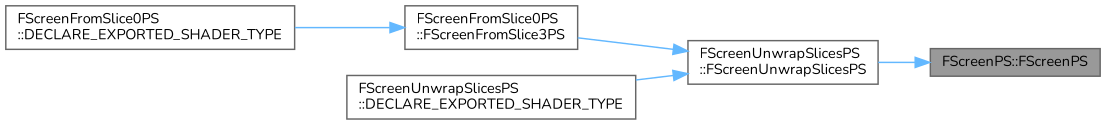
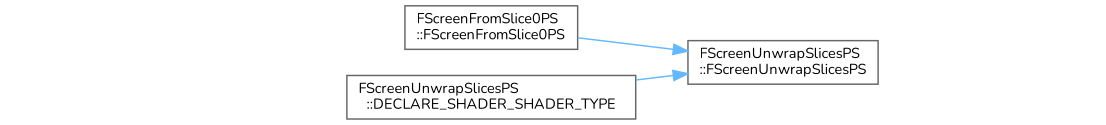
node "FScreenFromSlice0PS ::DECLARE_EXPORTED_SHADER_TYPE": removed
node "FScreenFromSlice0PS ::FScreenFromSlice3PS": label "FScreenFromSlice0PS ::FScreenFromSlice3PS" -> "FScreenFromSlice0PS ::FScreenFromSlice0PS"
node "FScreenPS::FScreenPS": removed
node "FScreenUnwrapSlicesPS ::DECLARE_EXPORTED_SHADER_TYPE": label "FScreenUnwrapSlicesPS ::DECLARE_EXPORTED_SHADER_TYPE" -> "FScreenUnwrapSlicesPS ::DECLARE_SHADER_SHADER_TYPE"
